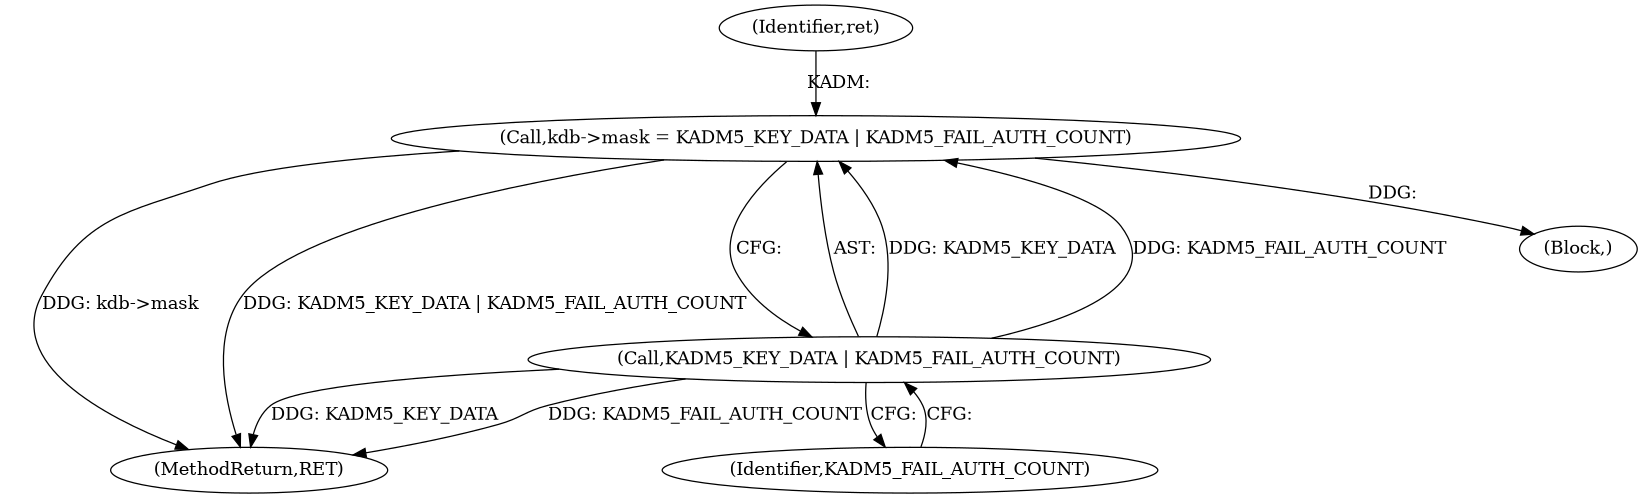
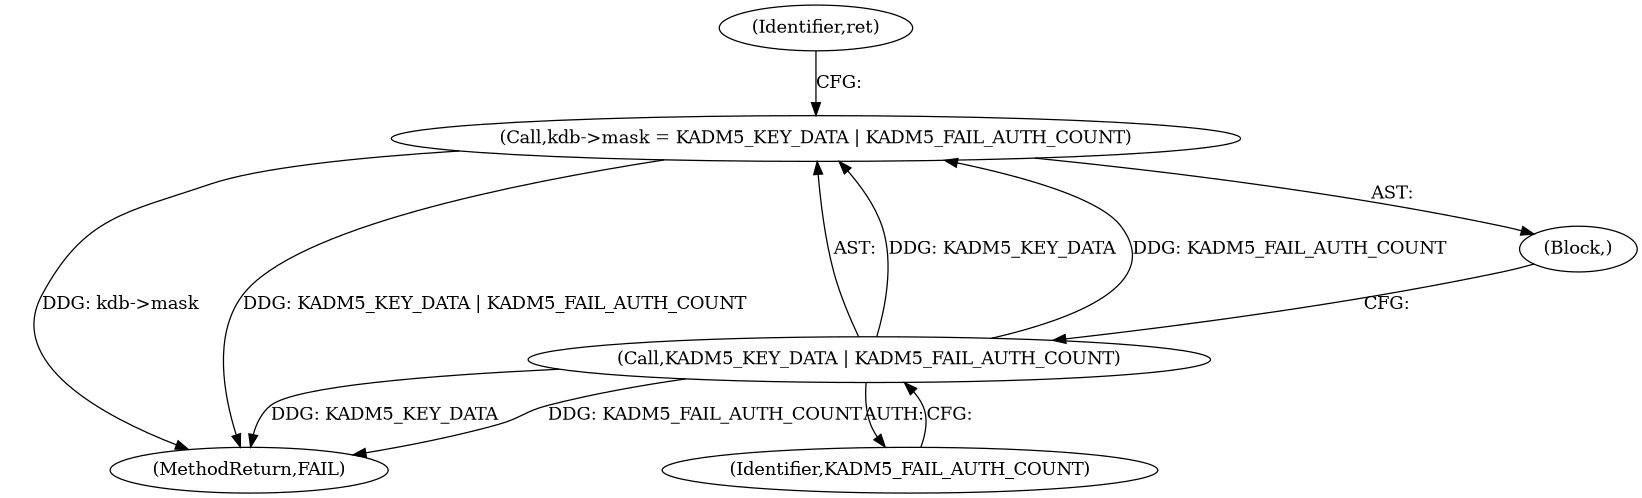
edge "(Identifier,ret)" -> "(Call,kdb->mask = KADM5_KEY_DATA | KADM5_FAIL_AUTH_COUNT)": label "KADM: " -> "CFG: "
edge "(Call,kdb->mask = KADM5_KEY_DATA | KADM5_FAIL_AUTH_COUNT)" -> "(Block,)": label "DDG: " -> "AST: "
edge "(Call,kdb->mask = KADM5_KEY_DATA | KADM5_FAIL_AUTH_COUNT)" -> "(Call,KADM5_KEY_DATA | KADM5_FAIL_AUTH_COUNT)": now "(Block,)" -> "(Call,KADM5_KEY_DATA | KADM5_FAIL_AUTH_COUNT)"
edge "(Call,KADM5_KEY_DATA | KADM5_FAIL_AUTH_COUNT)" -> "(Identifier,KADM5_FAIL_AUTH_COUNT)": label "CFG: " -> "AUTH: "
node "(MethodReturn,RET)": label "(MethodReturn,RET)" -> "(MethodReturn,FAIL)"
